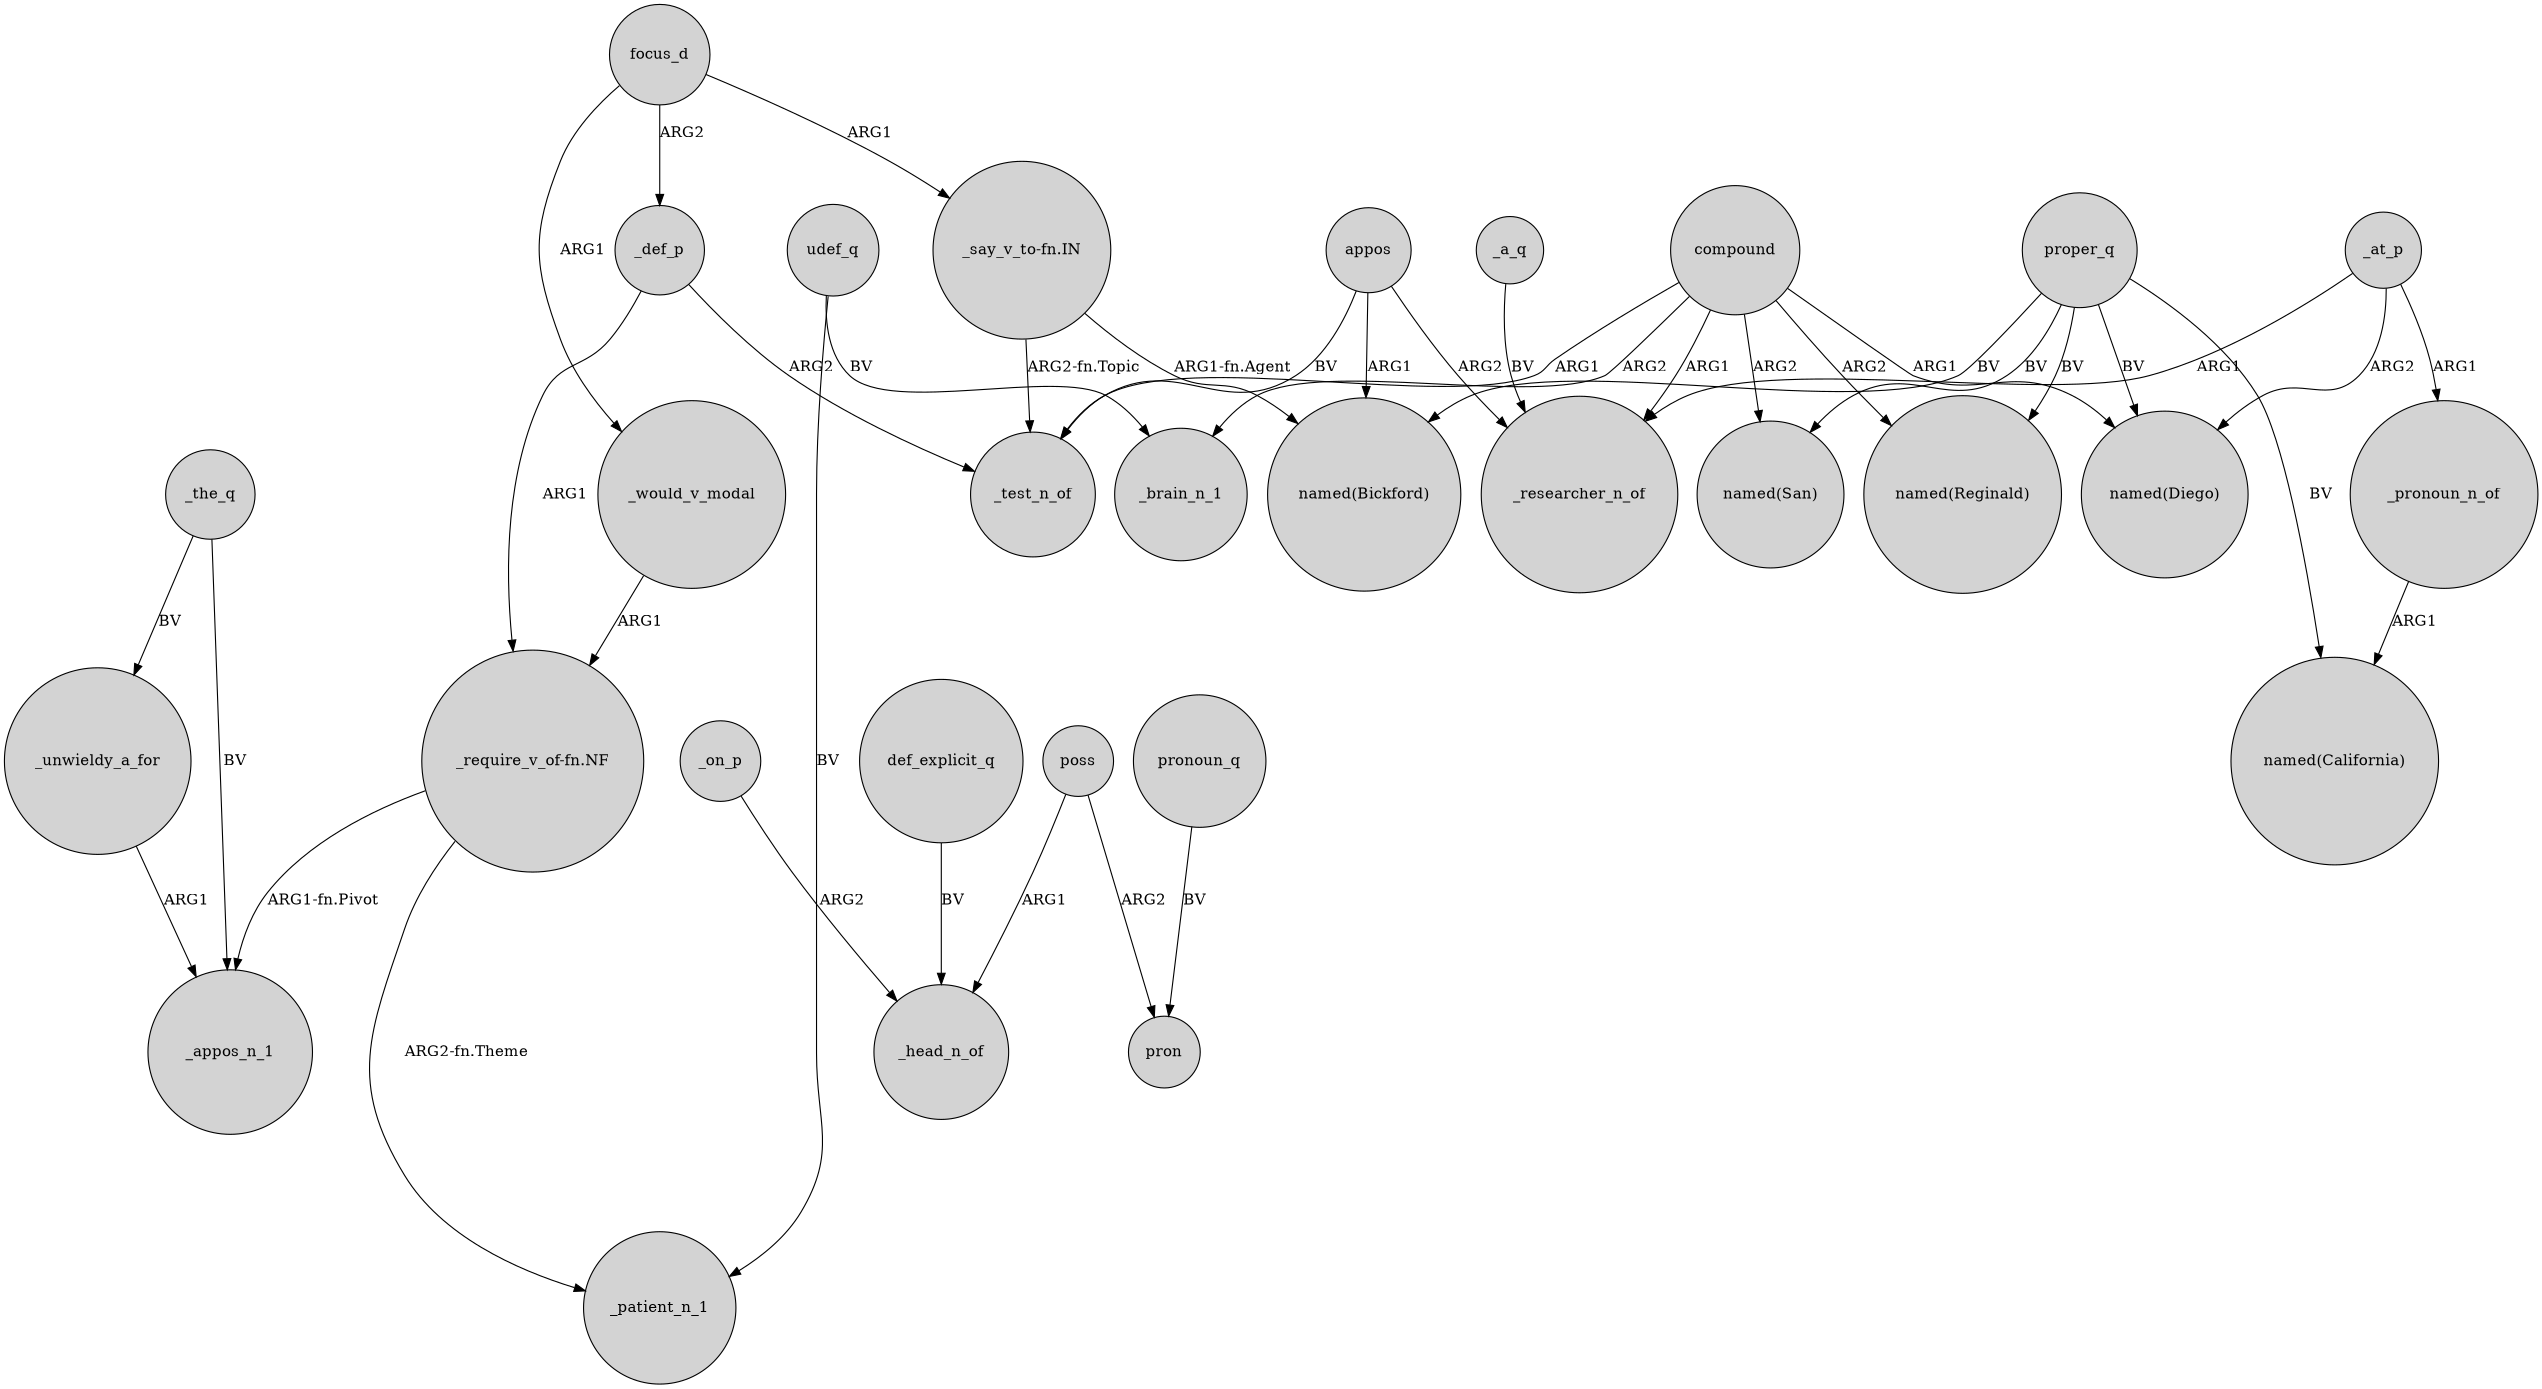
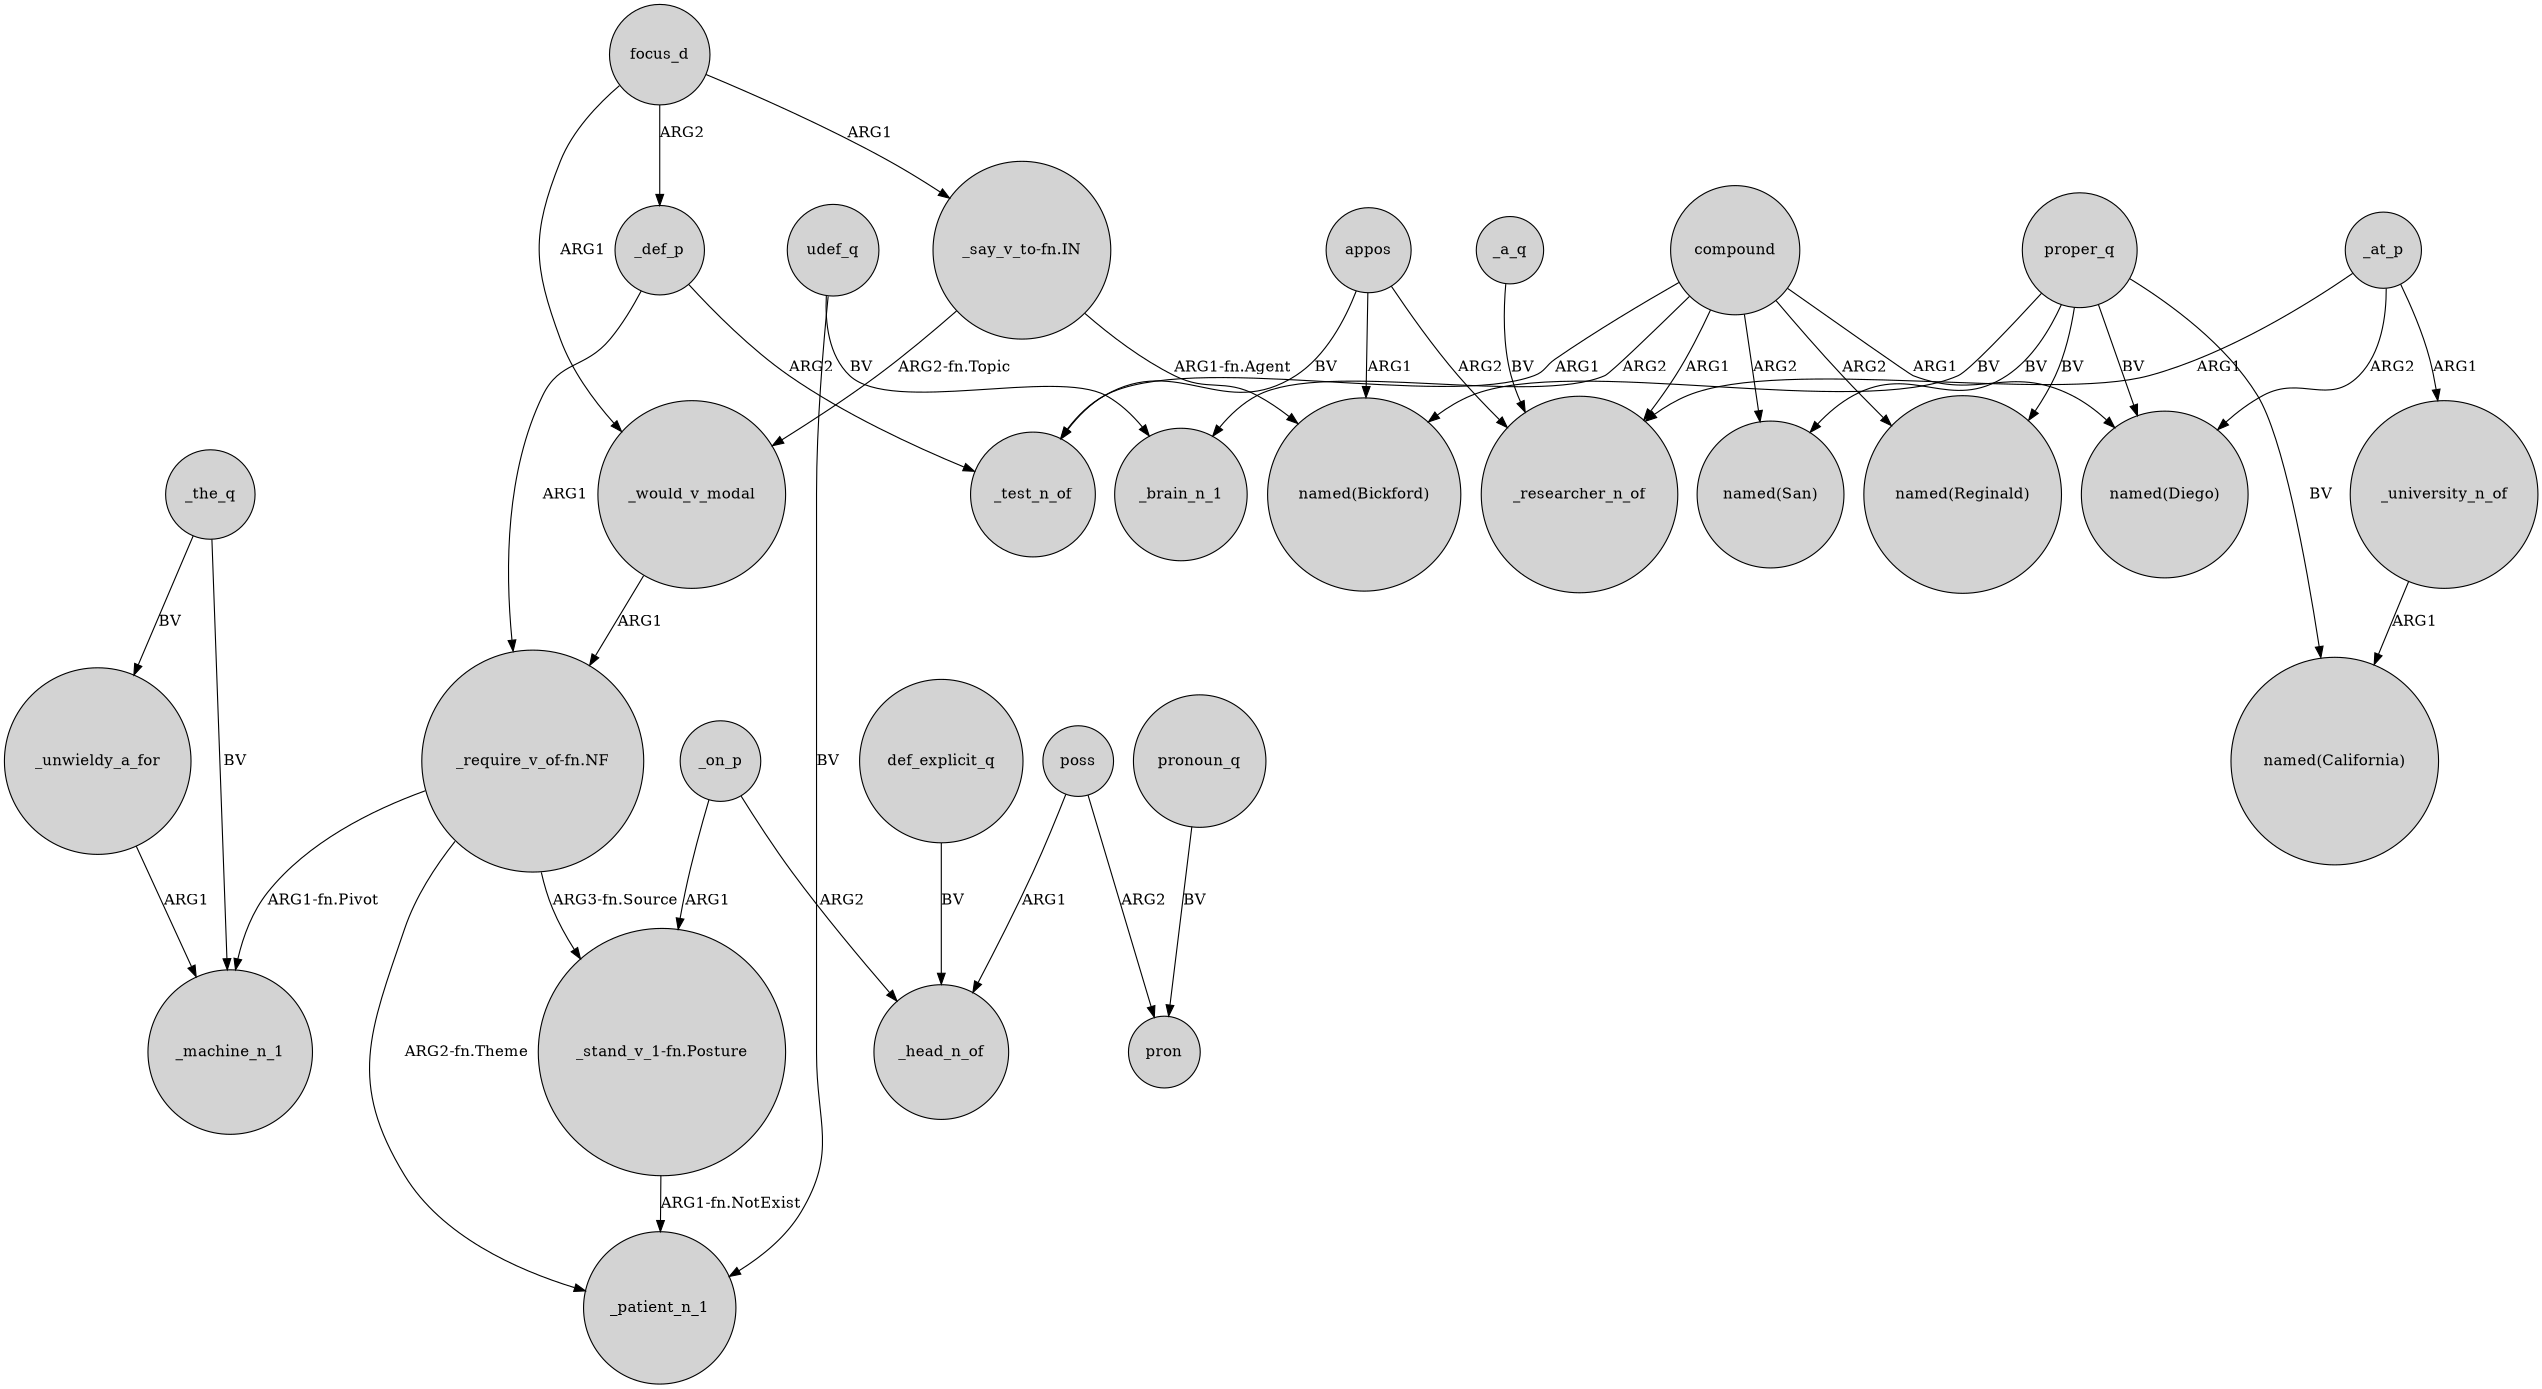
edge "_say_v_to-fn.IN" -> "_test_n_of": now "_say_v_to-fn.IN" -> "_would_v_modal"
node "_pronoun_n_of": label "_pronoun_n_of" -> "_university_n_of"
node "_appos_n_1": label "_appos_n_1" -> "_machine_n_1"
node "_stand_v_1-fn.Posture": added
